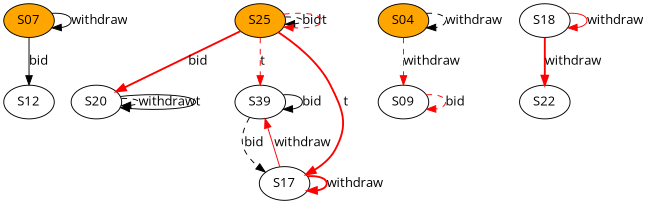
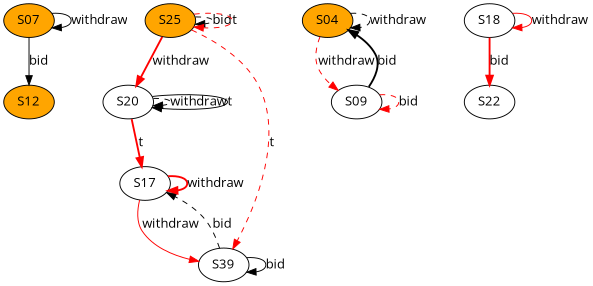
edge "S09" -> "S04": added, label "bid"
edge "S25" -> "S20": label "bid" -> "withdraw"
edge "S18" -> "S22": label "withdraw" -> "bid"
edge "S25" -> "S17": now "S20" -> "S17"
node "S12": fillcolor white -> orange
